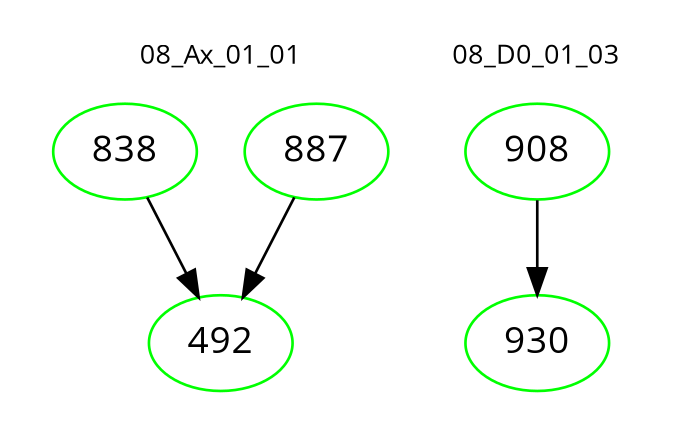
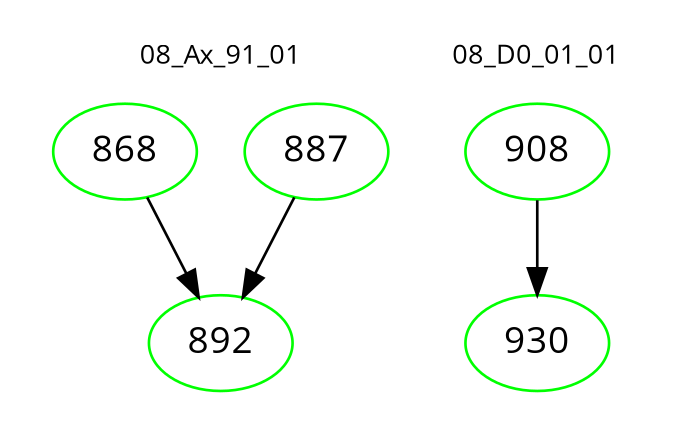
cluster "08_Ax_01_01": label "08_Ax_01_01" -> "08_Ax_91_01"
cluster "08_D0_01_03": label "08_D0_01_03" -> "08_D0_01_01"
node "838": label "838" -> "868"
node "492": label "492" -> "892"
